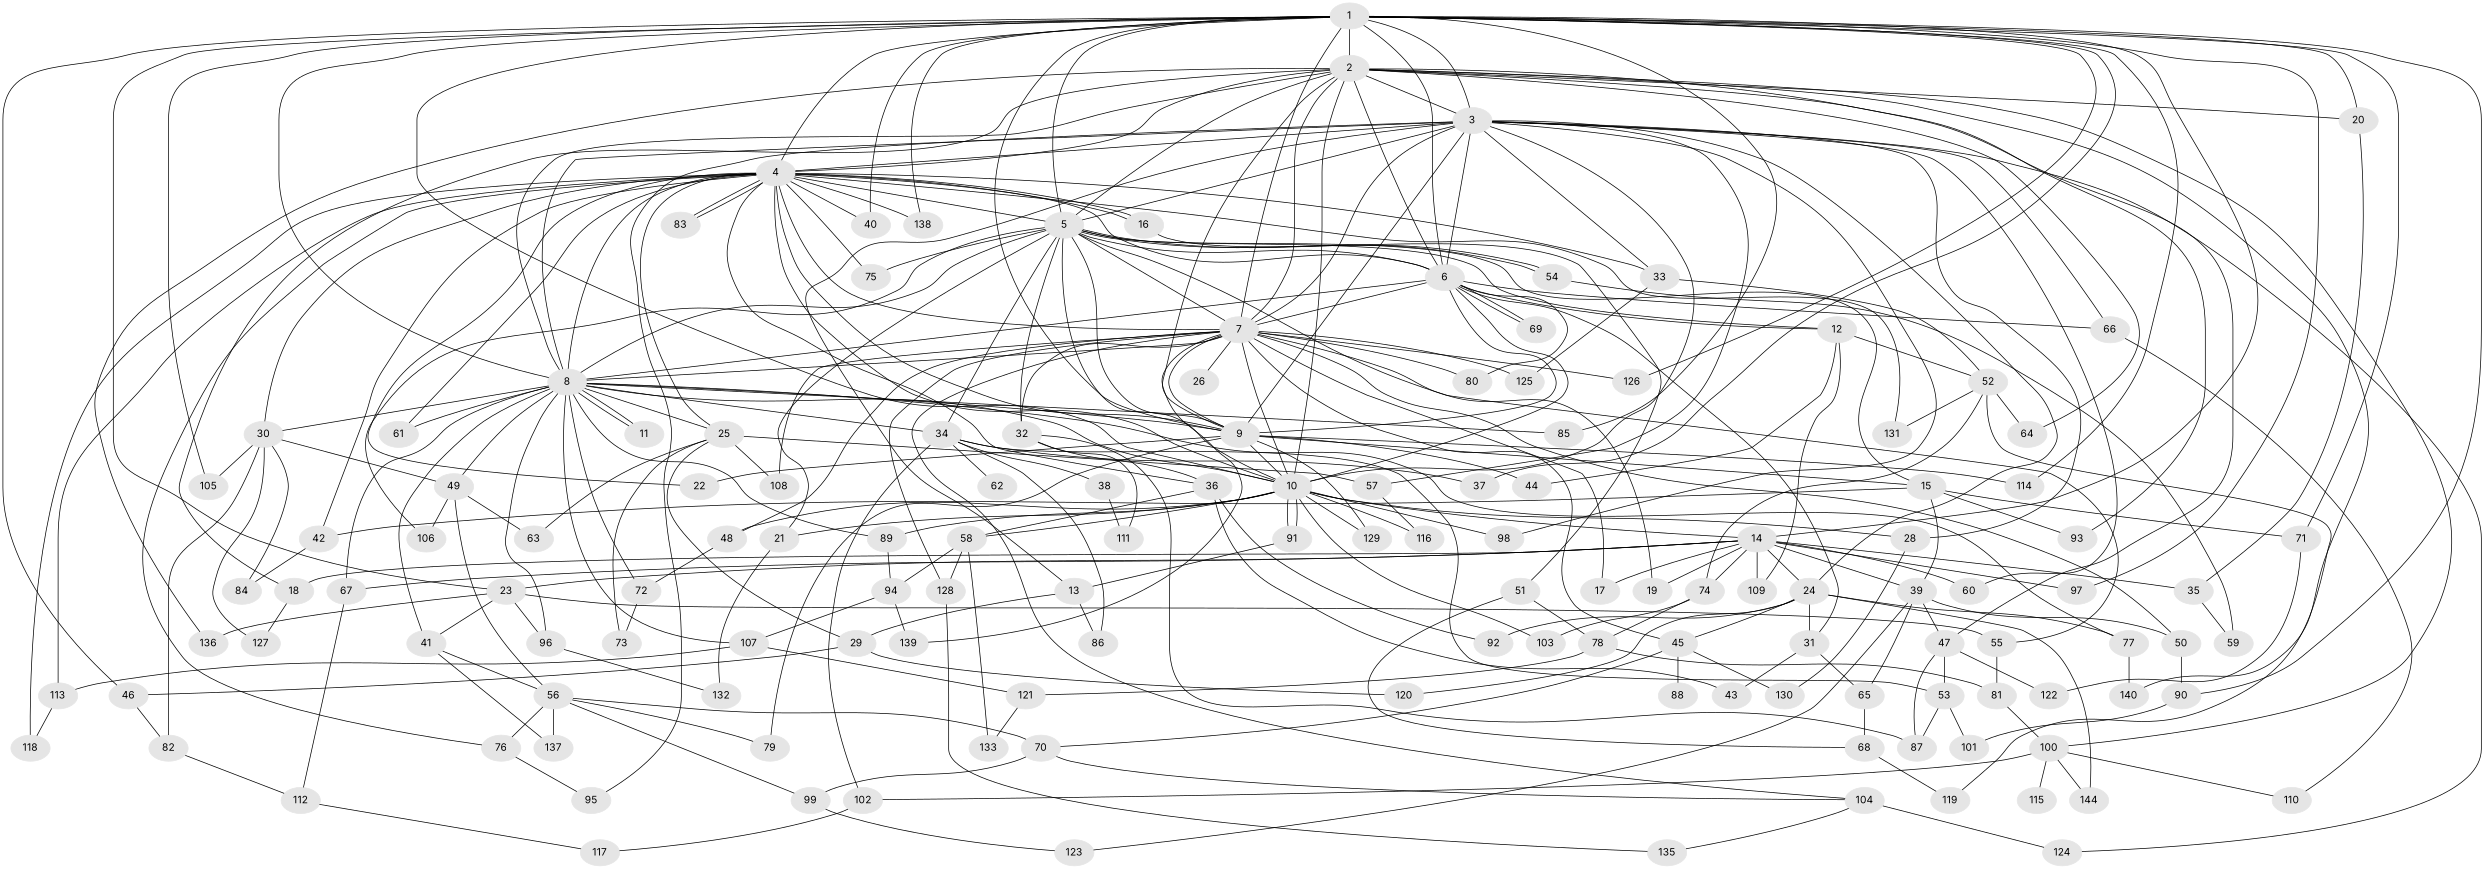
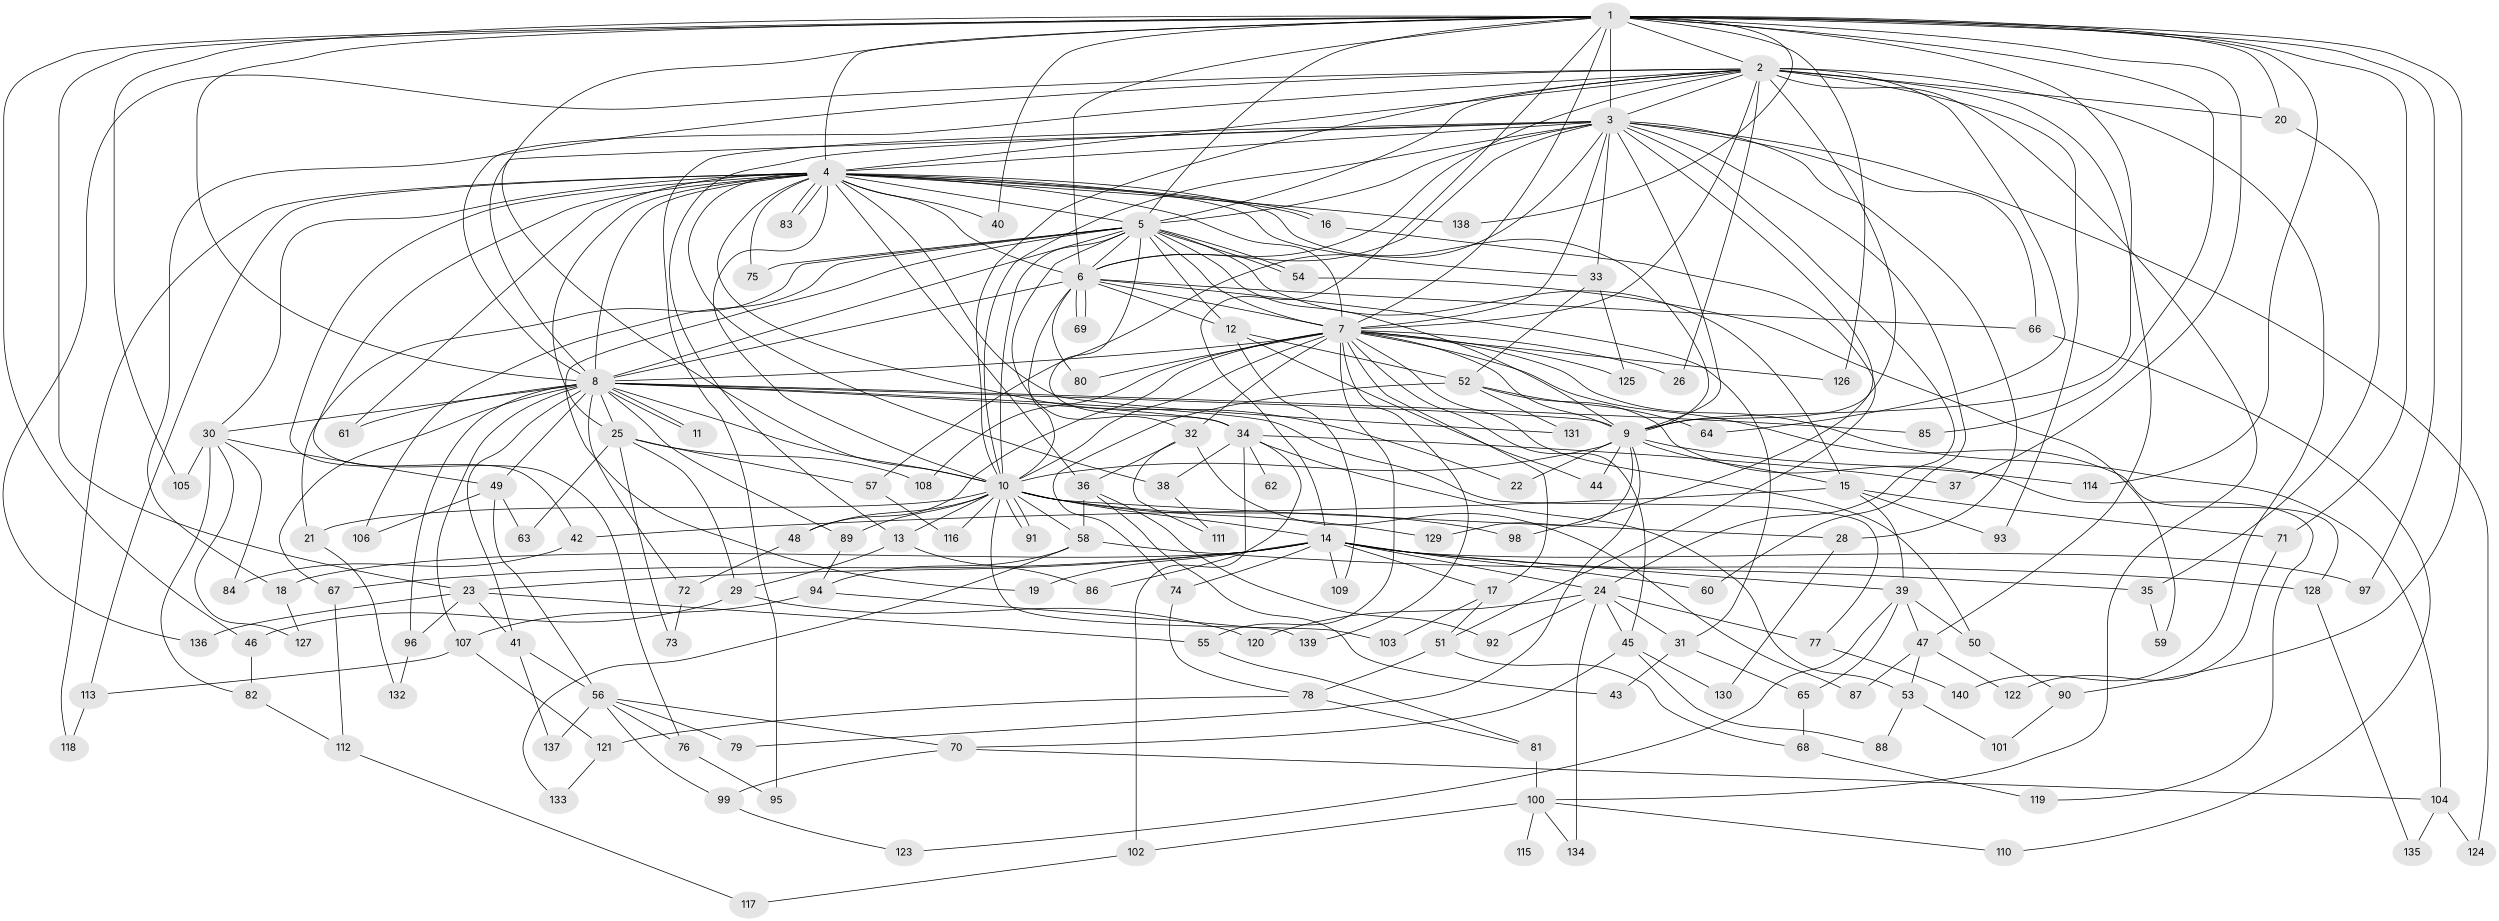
edge "2" -- "26": added
edge "4" -- "38": added
edge "6" -- "9": removed
edge "91" -- "13": now "10" -- "13"
edge "17" -- "51": added
edge "74" -- "103": now "17" -- "103"
edge "53" -- "87": now "53" -- "88"
node "144": label "144" -> "134"
